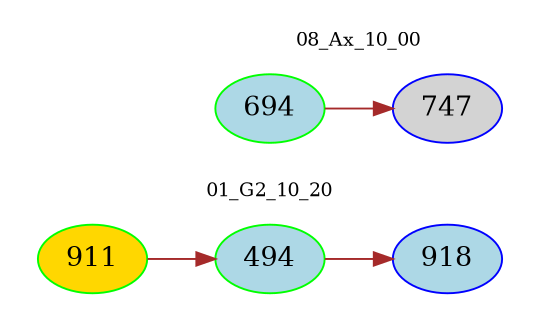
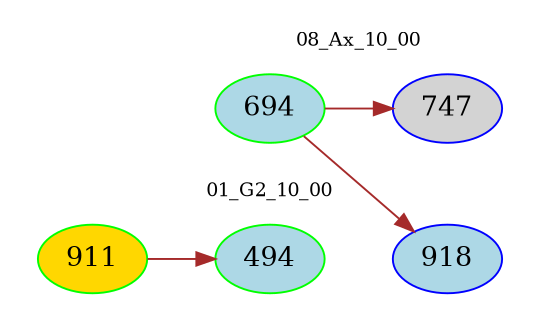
cluster "01_G2_10_20": label "01_G2_10_20" -> "01_G2_10_00"
edge "494" -> "918": now "694" -> "918"
